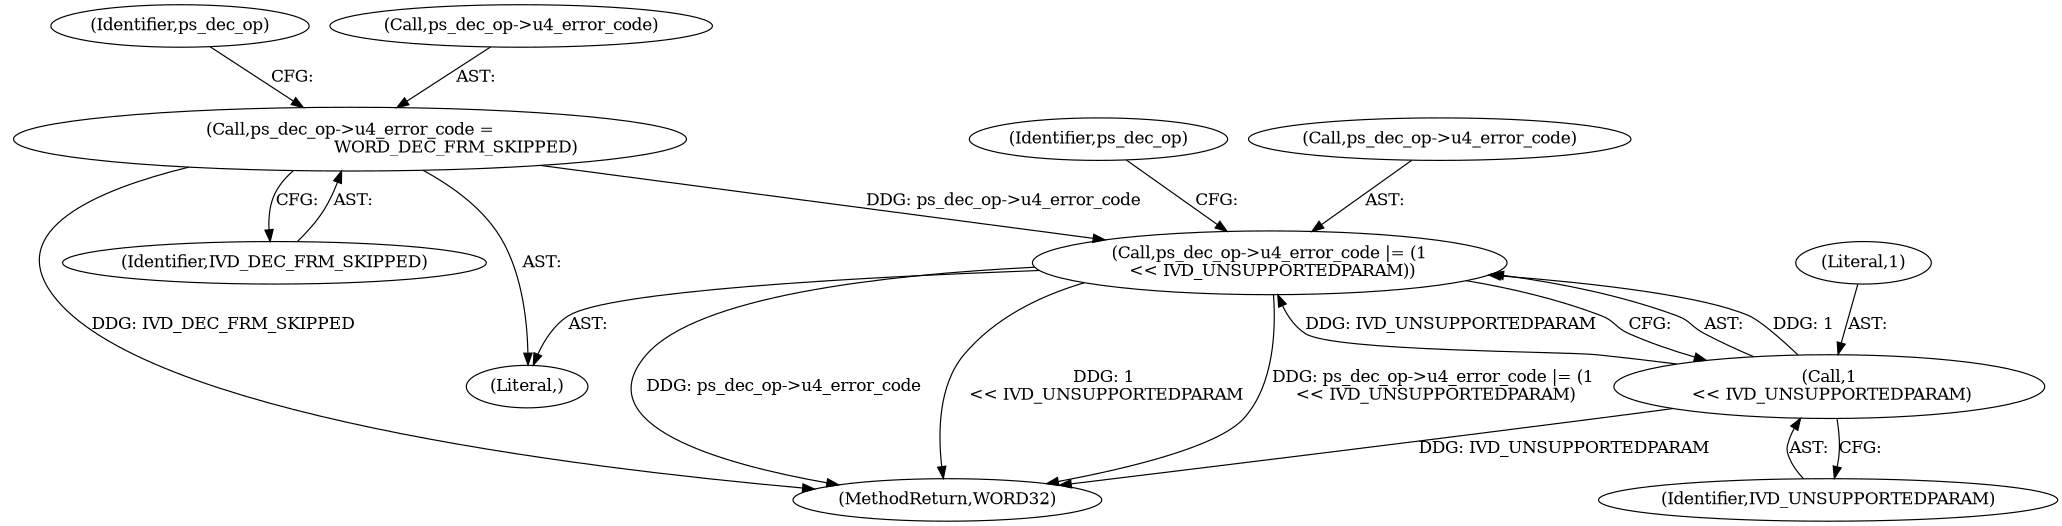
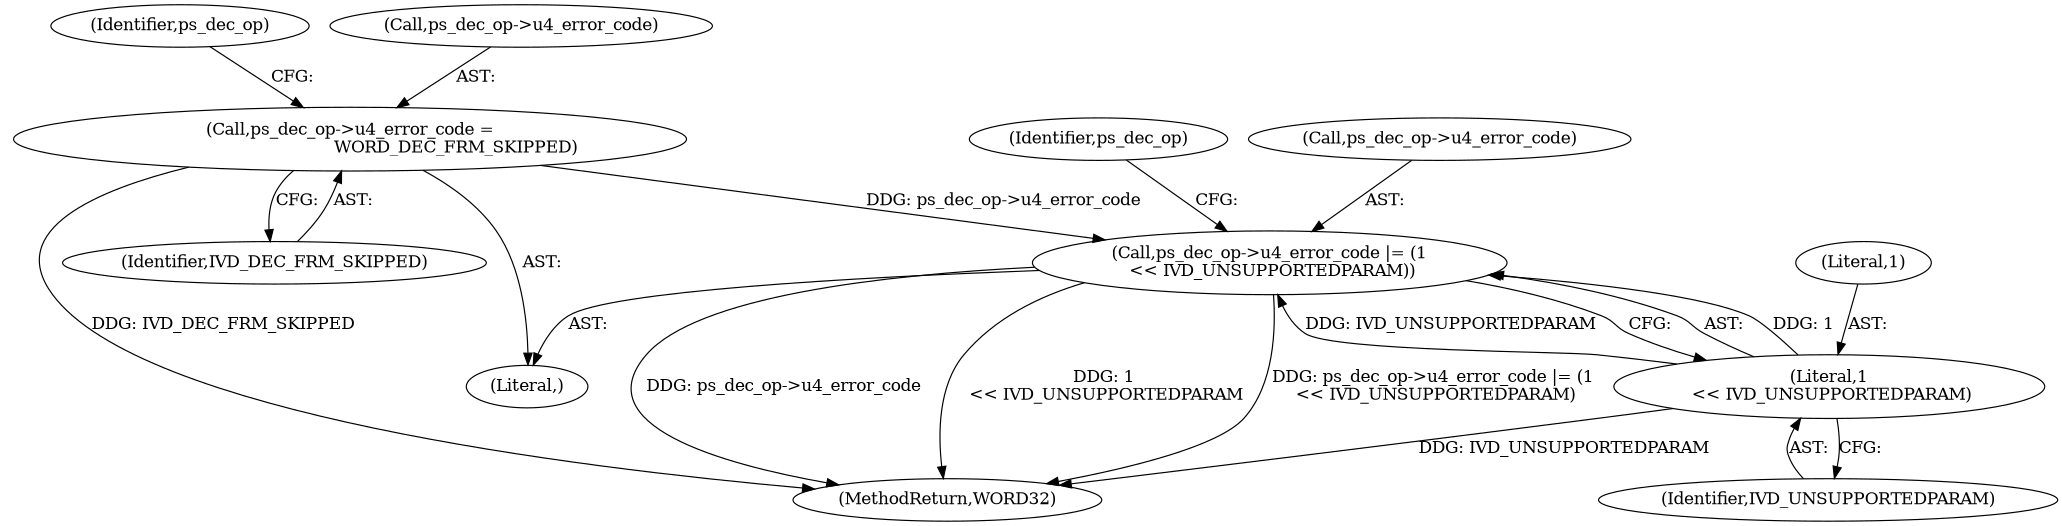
node "(Call,1 << IVD_UNSUPPORTEDPARAM)": label "(Call,1 << IVD_UNSUPPORTEDPARAM)" -> "(Literal,1 << IVD_UNSUPPORTEDPARAM)"
